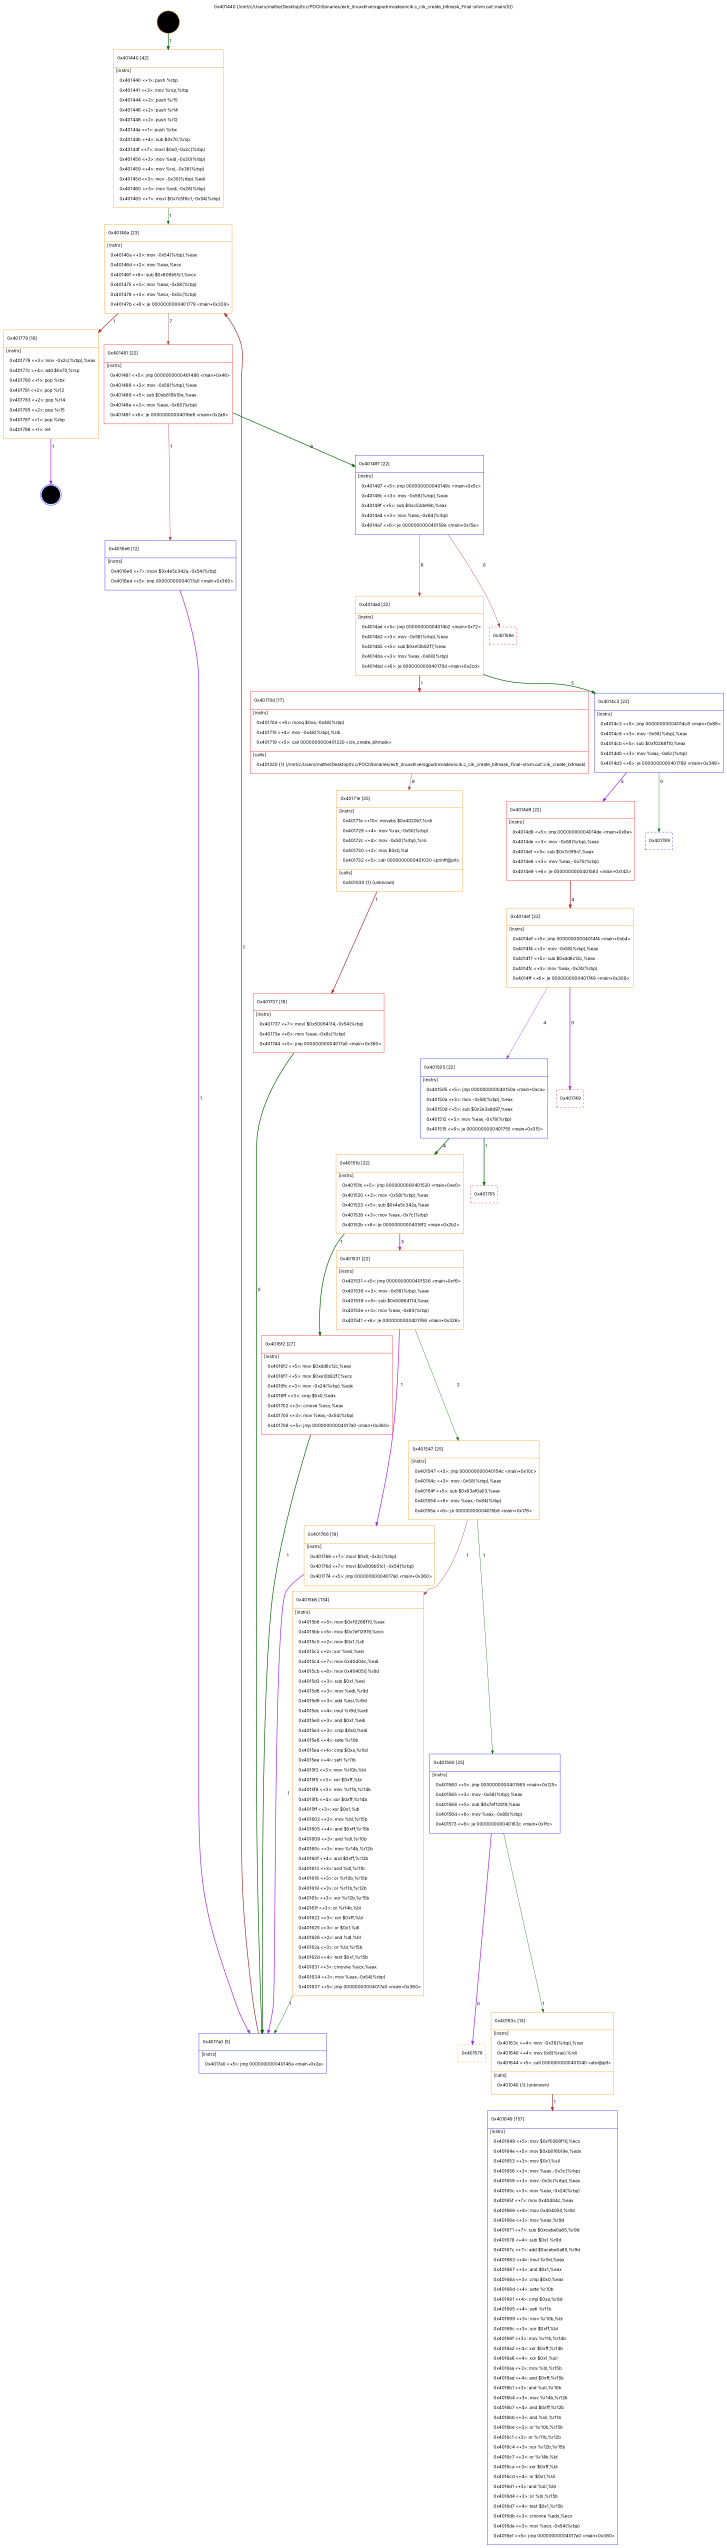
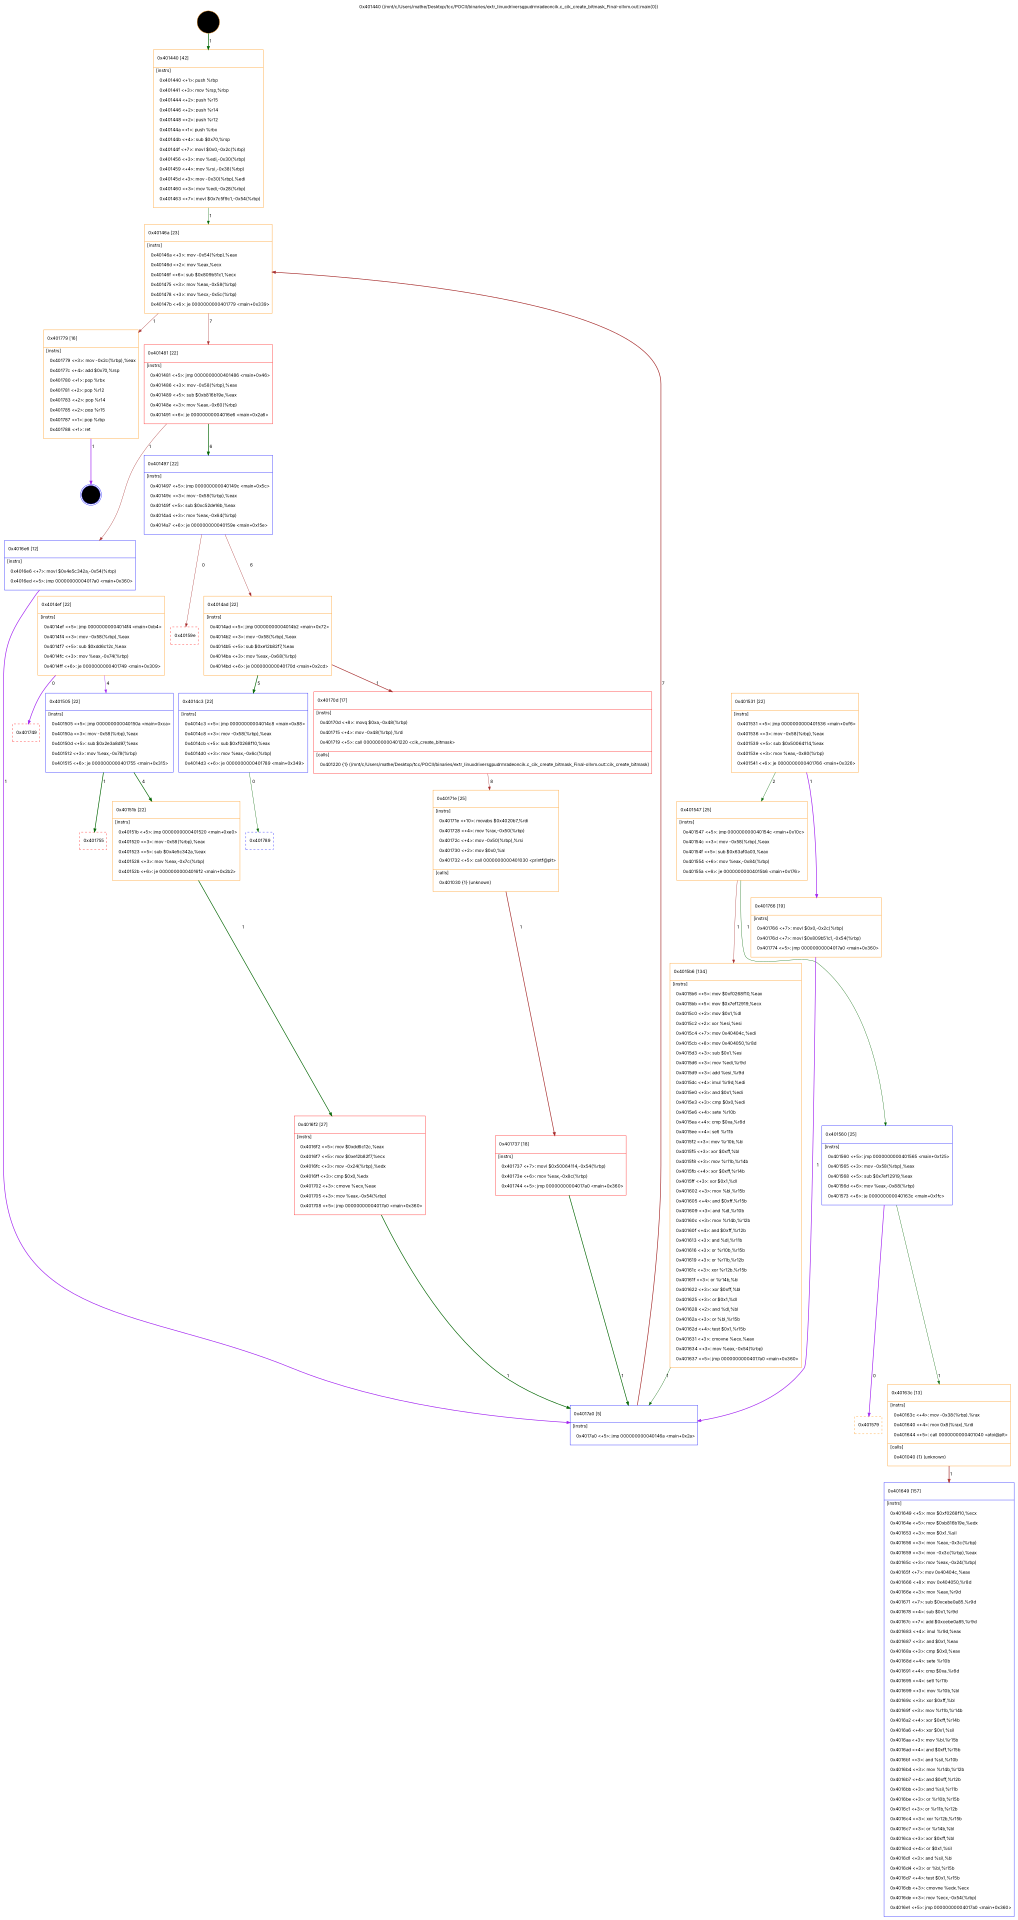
edge "0x40146a [23]" -> "0x401779 [16]": style bold -> solid
node "0x4014d9 [22]": removed
edge "0x40151b [22]" -> "0x401531 [22]": removed, label "3"
edge "0x401737 [18]" -> "0x4017a0 [5]": label " 0" -> " 1"
